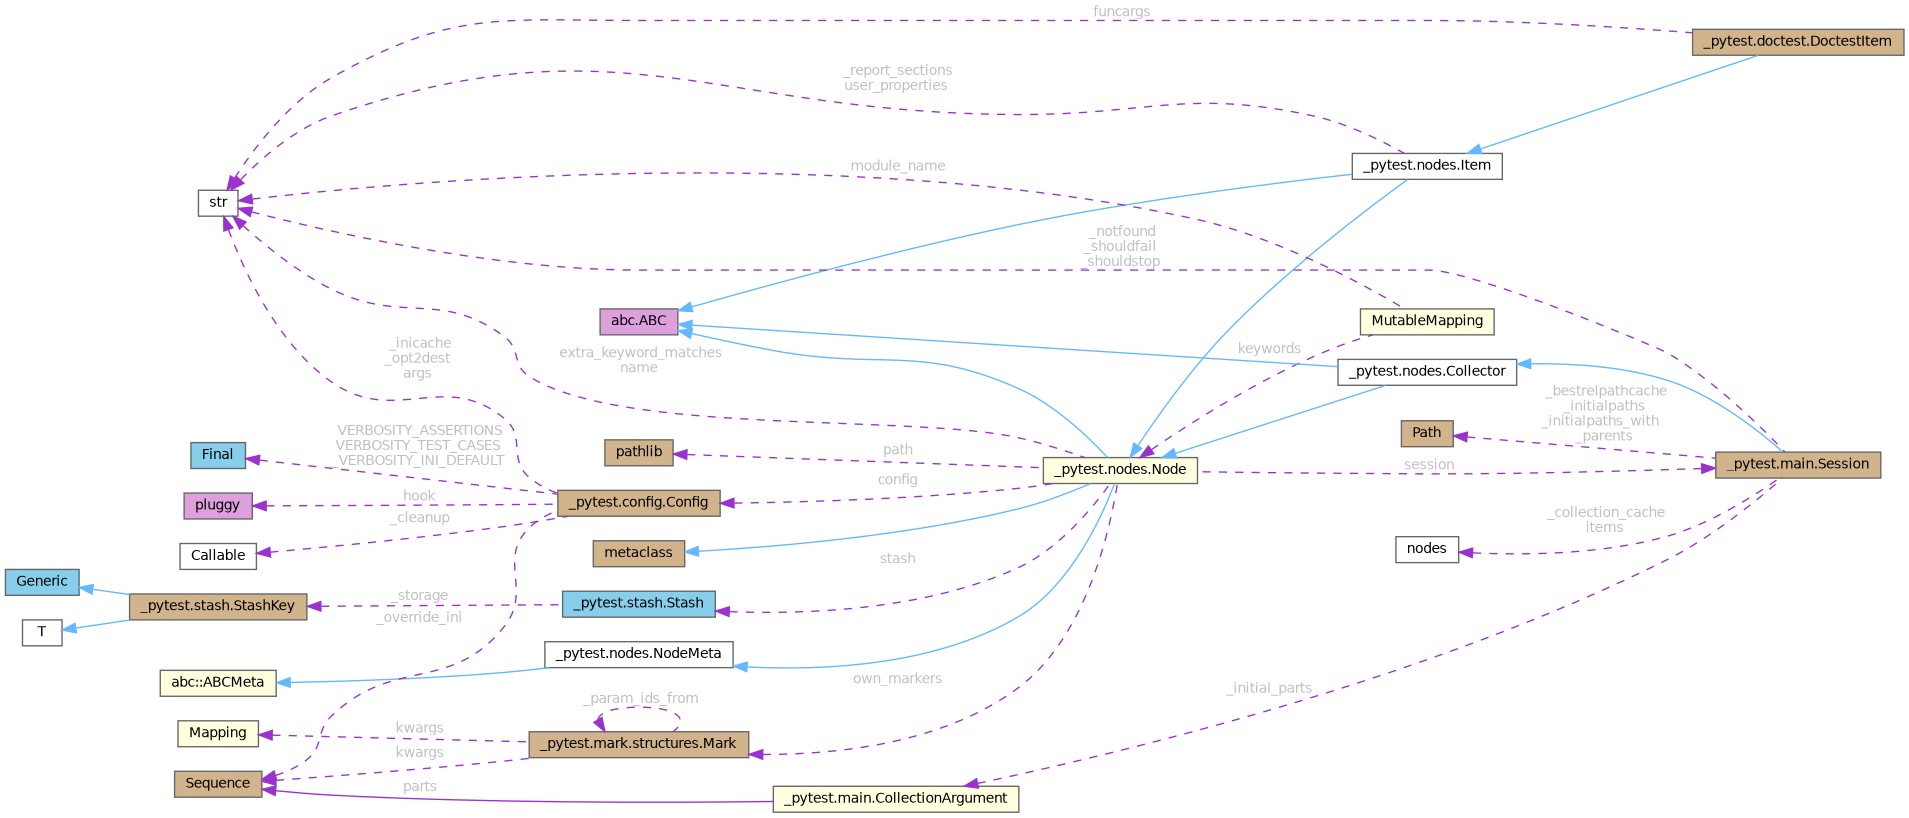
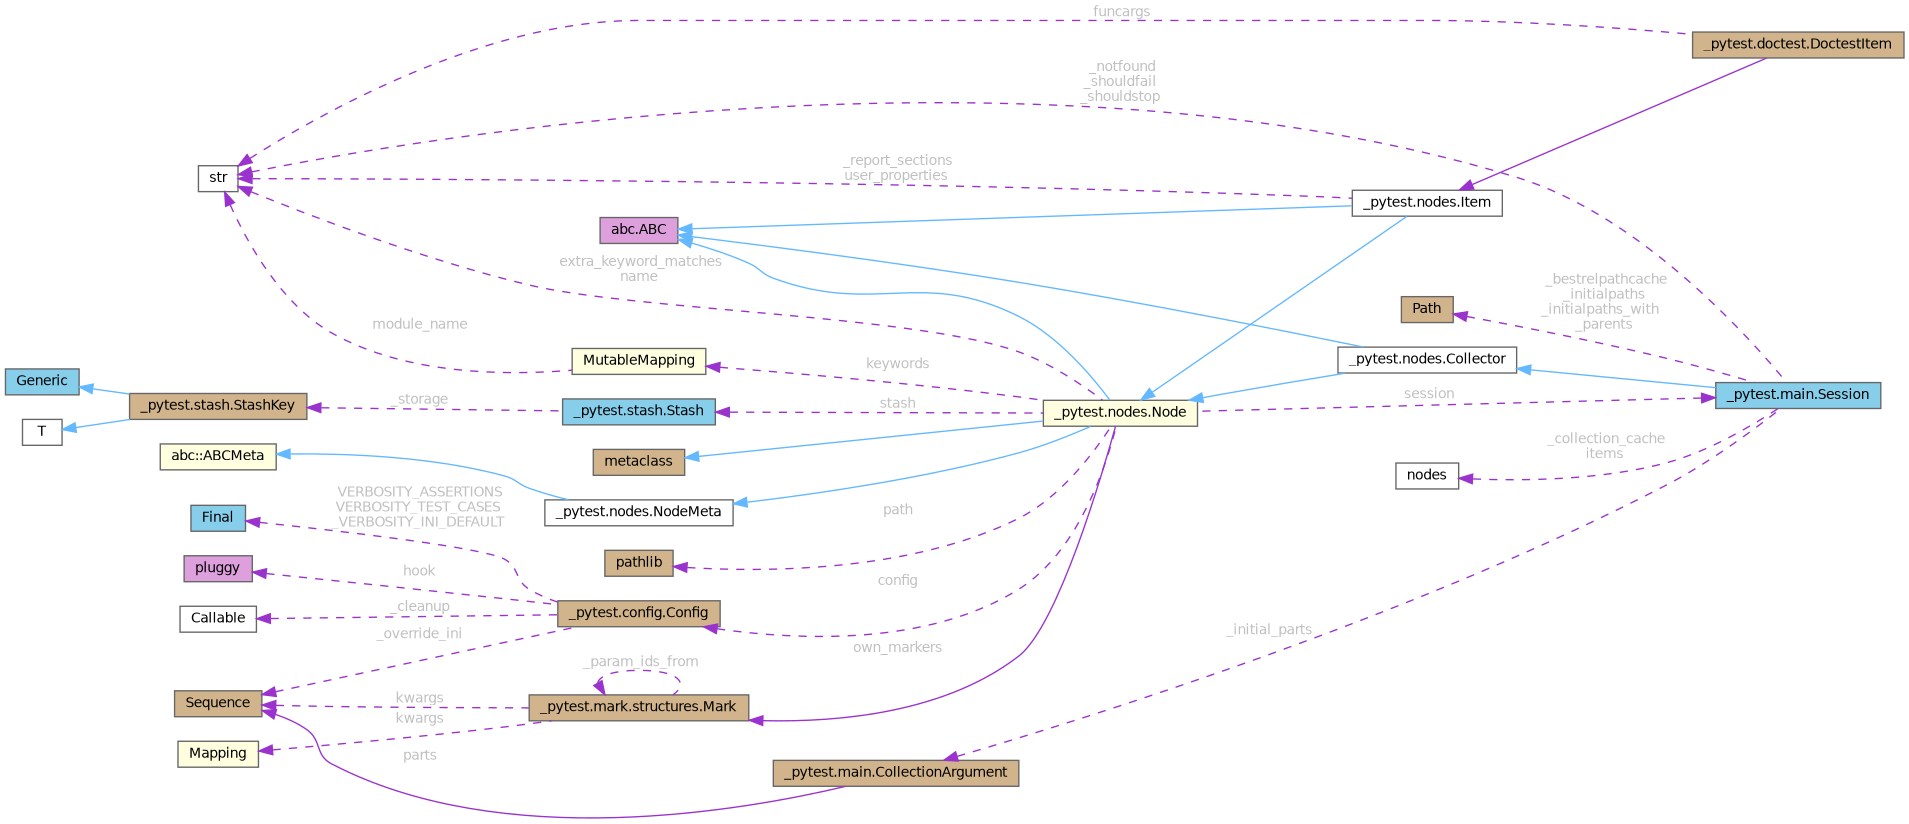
edge "_pytest.doctest.DoctestItem" -> "_pytest.nodes.Item": color steelblue1 -> darkorchid3
edge "MutableMapping" -> "_pytest.nodes.Node": reversed
edge "_pytest.config.Config" -> "str": removed, label "_inicache _opt2dest args"
node "_pytest.main.Session": fillcolor tan -> skyblue
edge "_pytest.nodes.Node" -> "_pytest.mark.structures.Mark": style dashed -> solid
node "_pytest.main.CollectionArgument": fillcolor lightyellow -> tan
